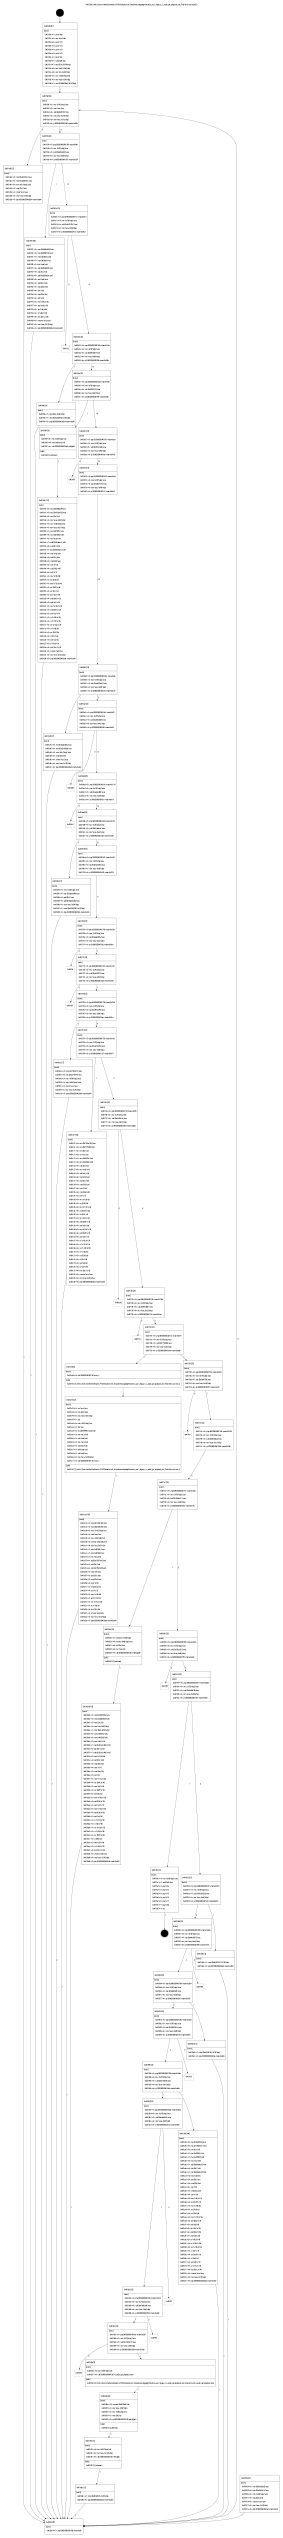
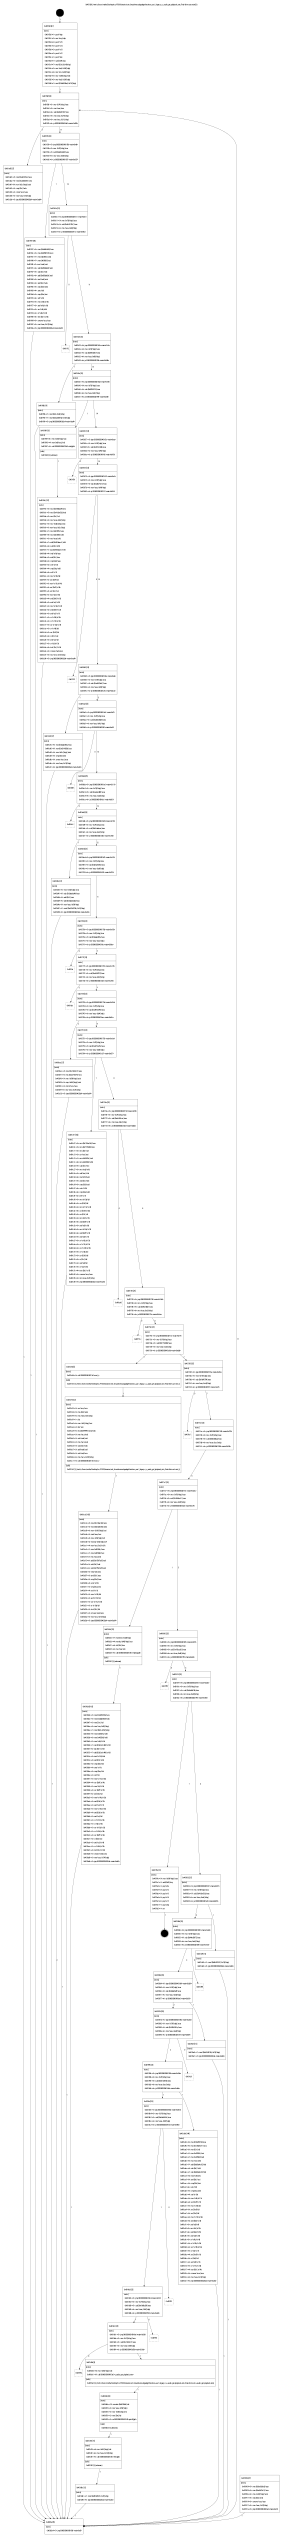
node "0x40191f": added
